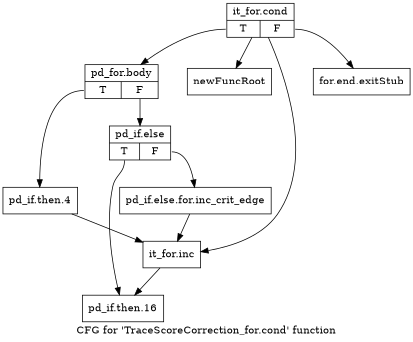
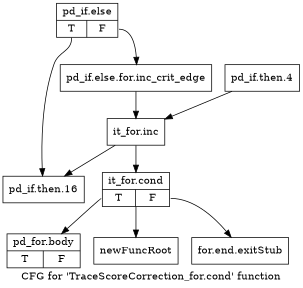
edge "pd_for.body" -> "pd_if.else": removed
edge "pd_for.body" -> "pd_if.then.4": removed
edge "it_for.cond" -> "it_for.inc": reversed
